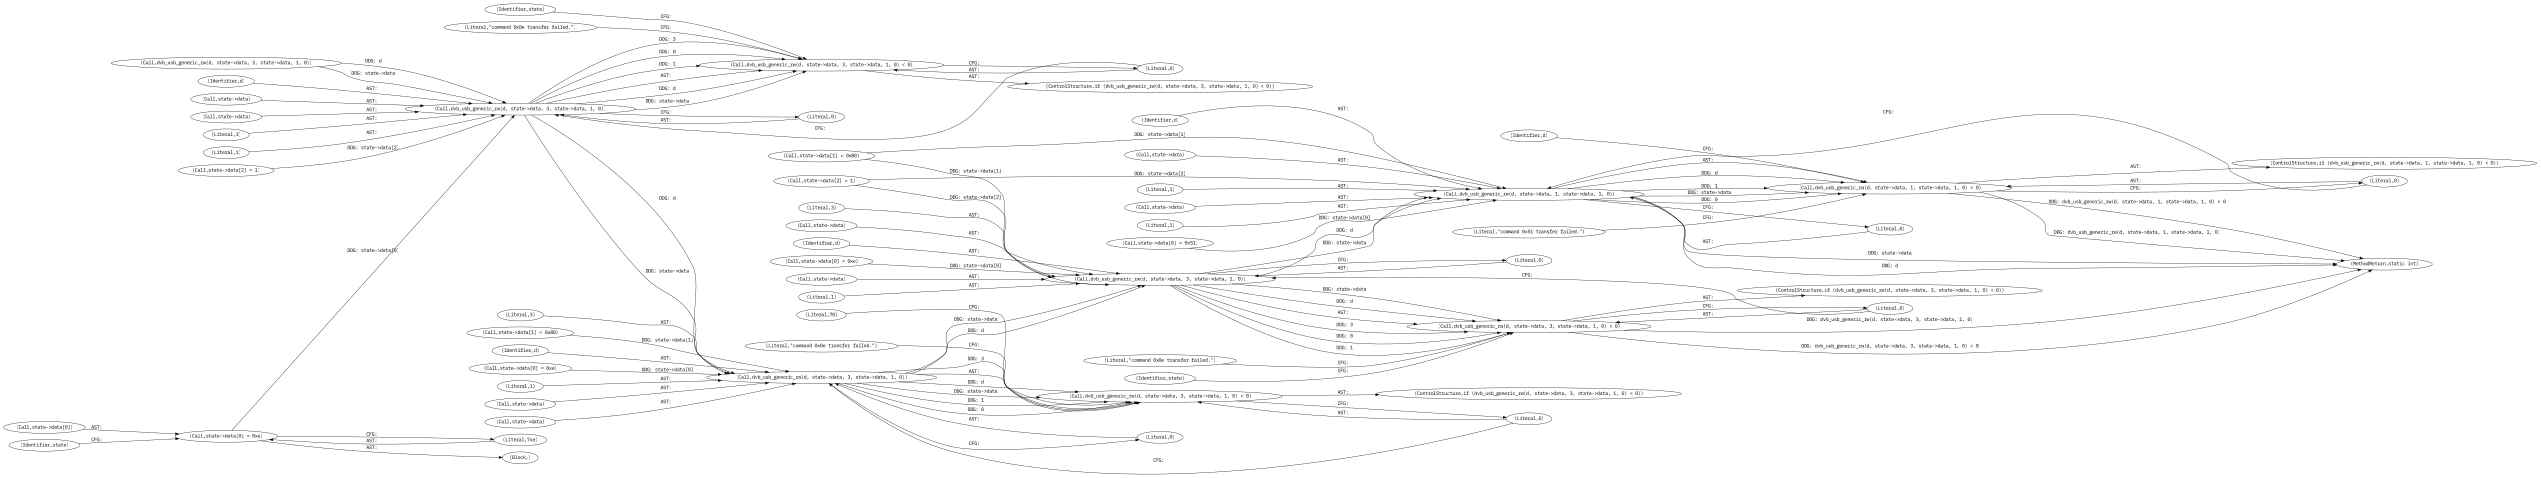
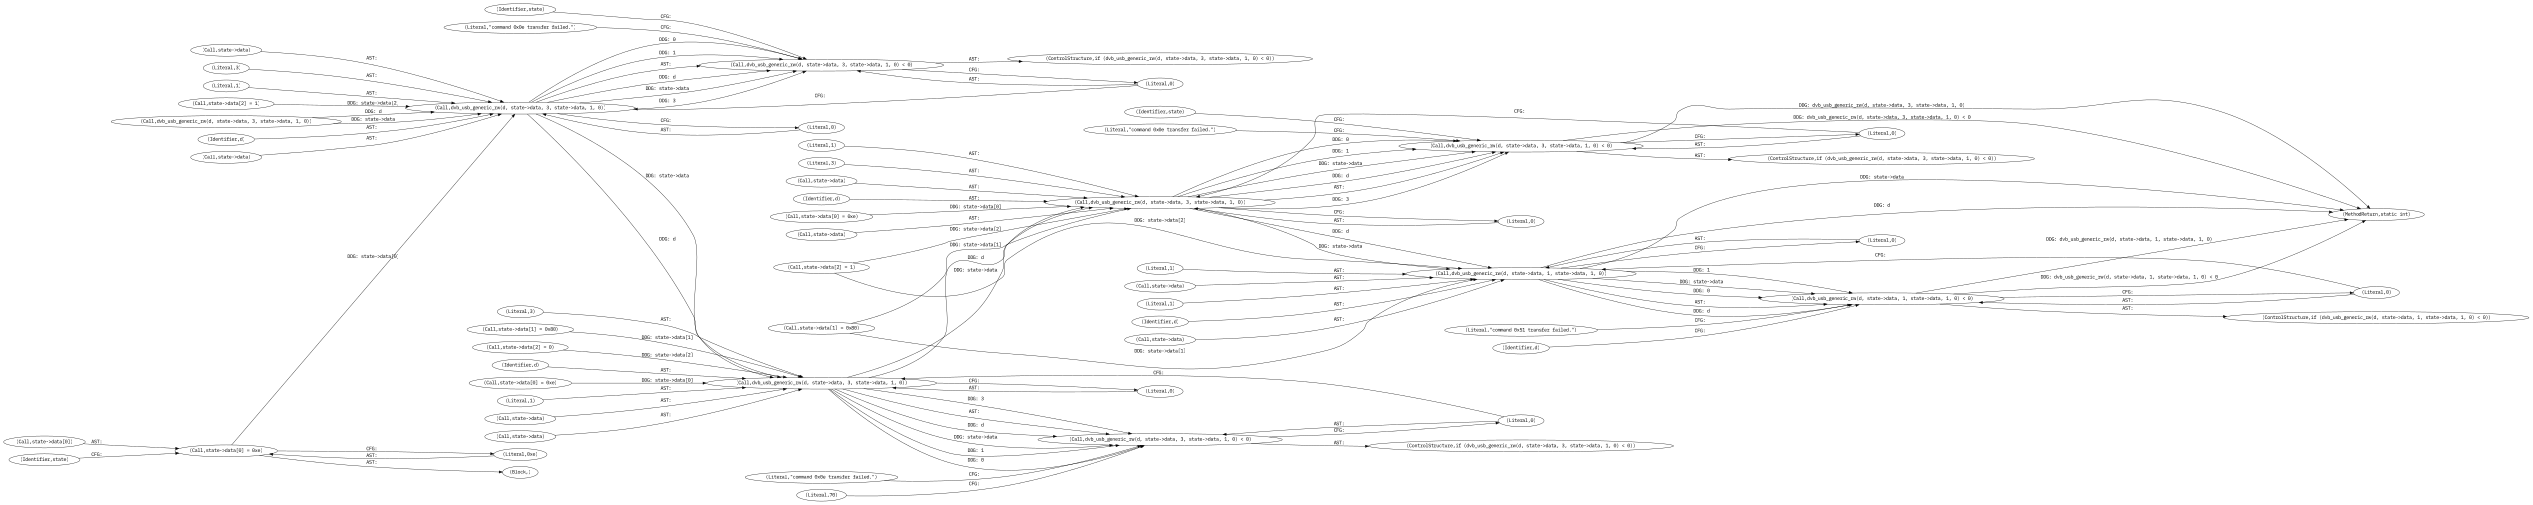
node "(Call,state->data[0] = 0x51)": removed
node "(Call,state->data[2] = 0)": added
node "(Literal,7xe)": label "(Literal,7xe)" -> "(Literal,0xe)"
